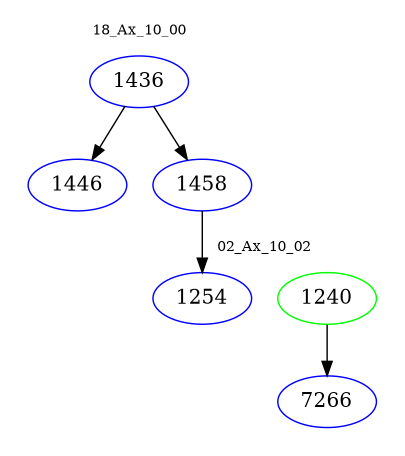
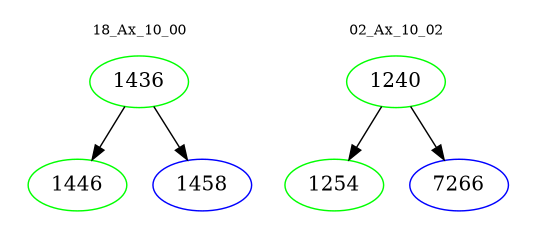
node "1436": color blue -> green
node "1446": color blue -> green
edge "1458" -> "1254": now "1240" -> "1254"
node "1254": color blue -> green
